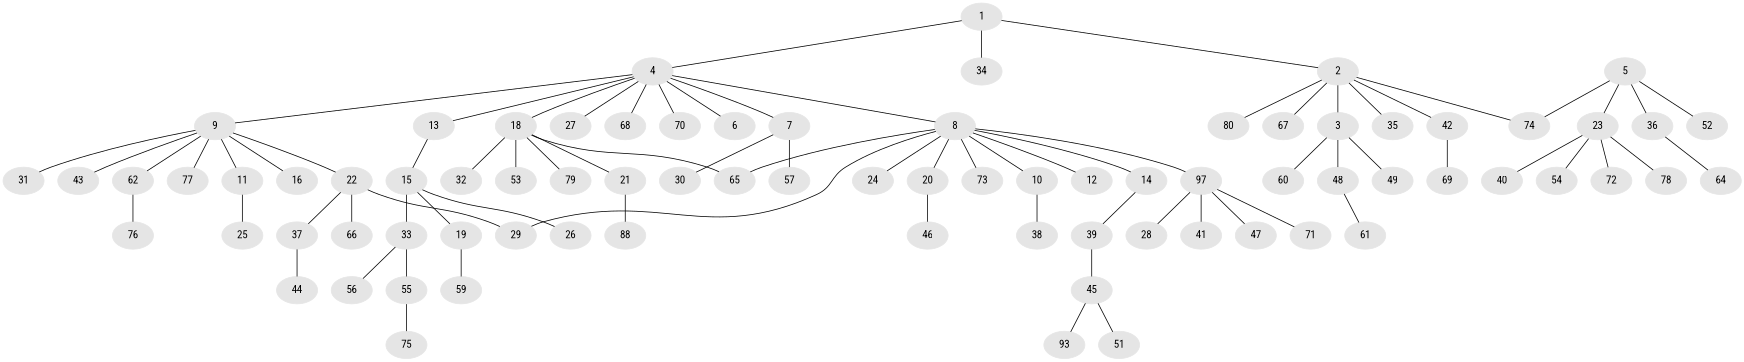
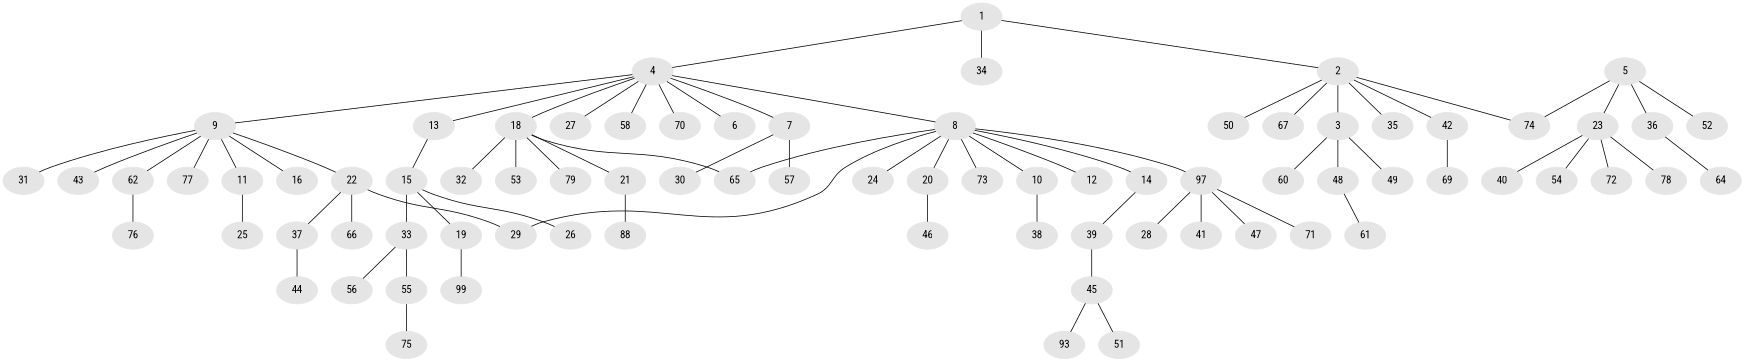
node "68": label "68" -> "58"
node "80": label "80" -> "50"
node "59": label "59" -> "99"
